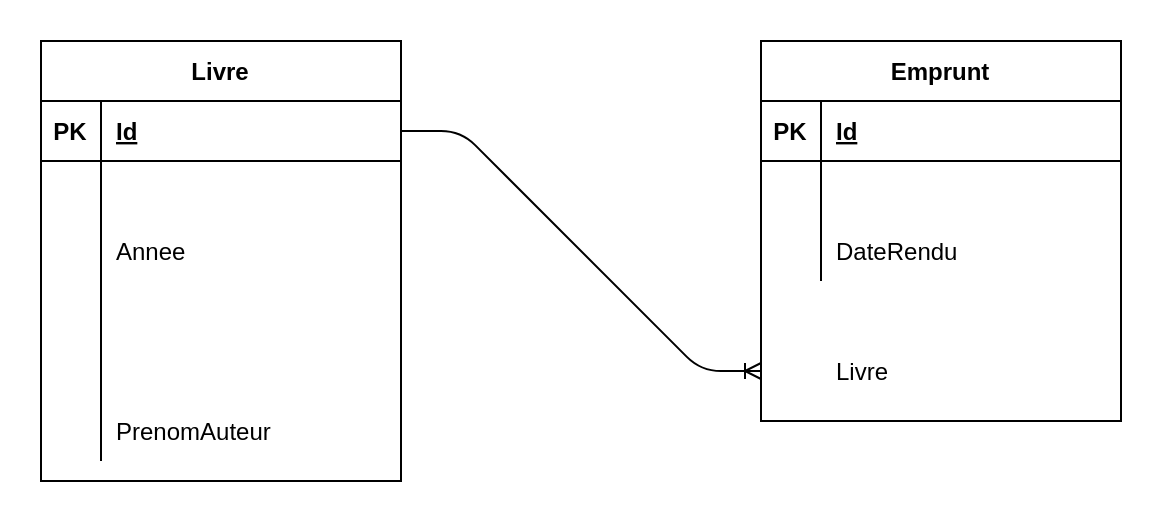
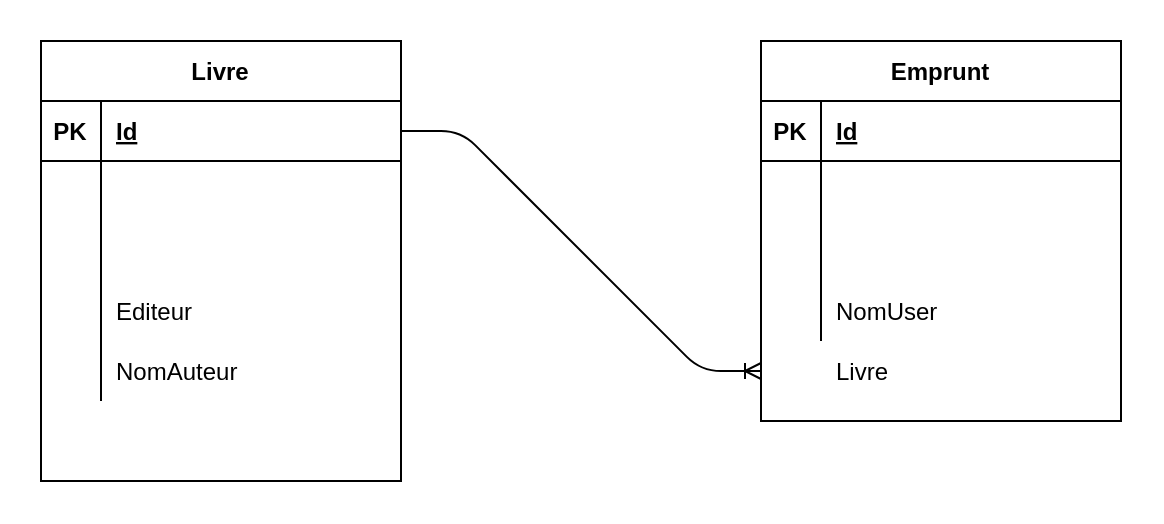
node "Annee": removed
node "DateRendu": removed
node "Editeur": added
node "NomUser": added
node "NomAuteur": added
node "PrenomAuteur": removed
